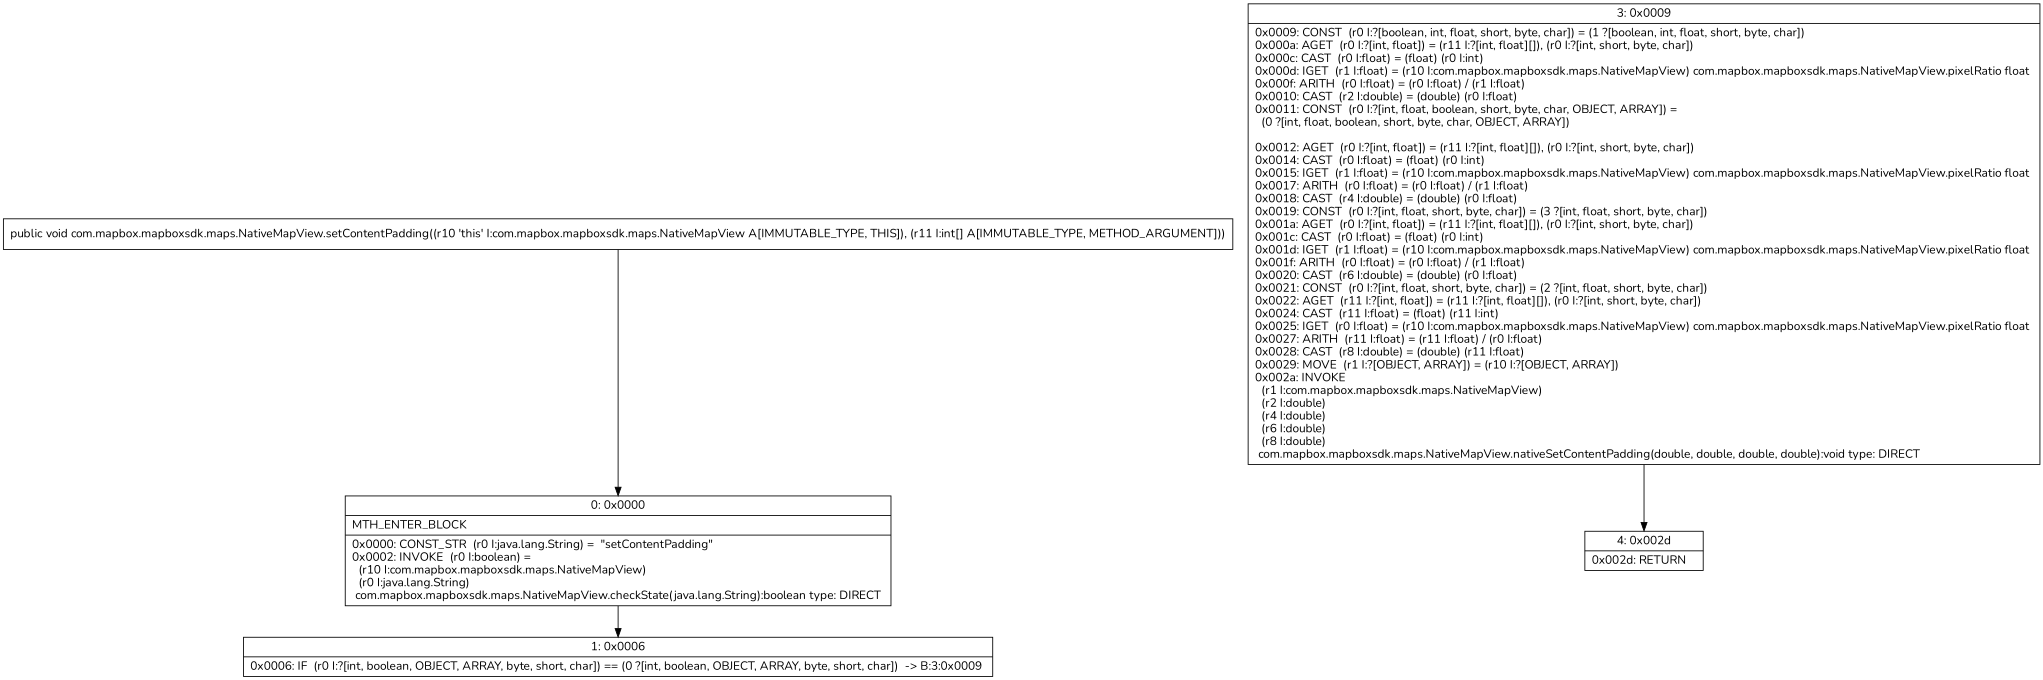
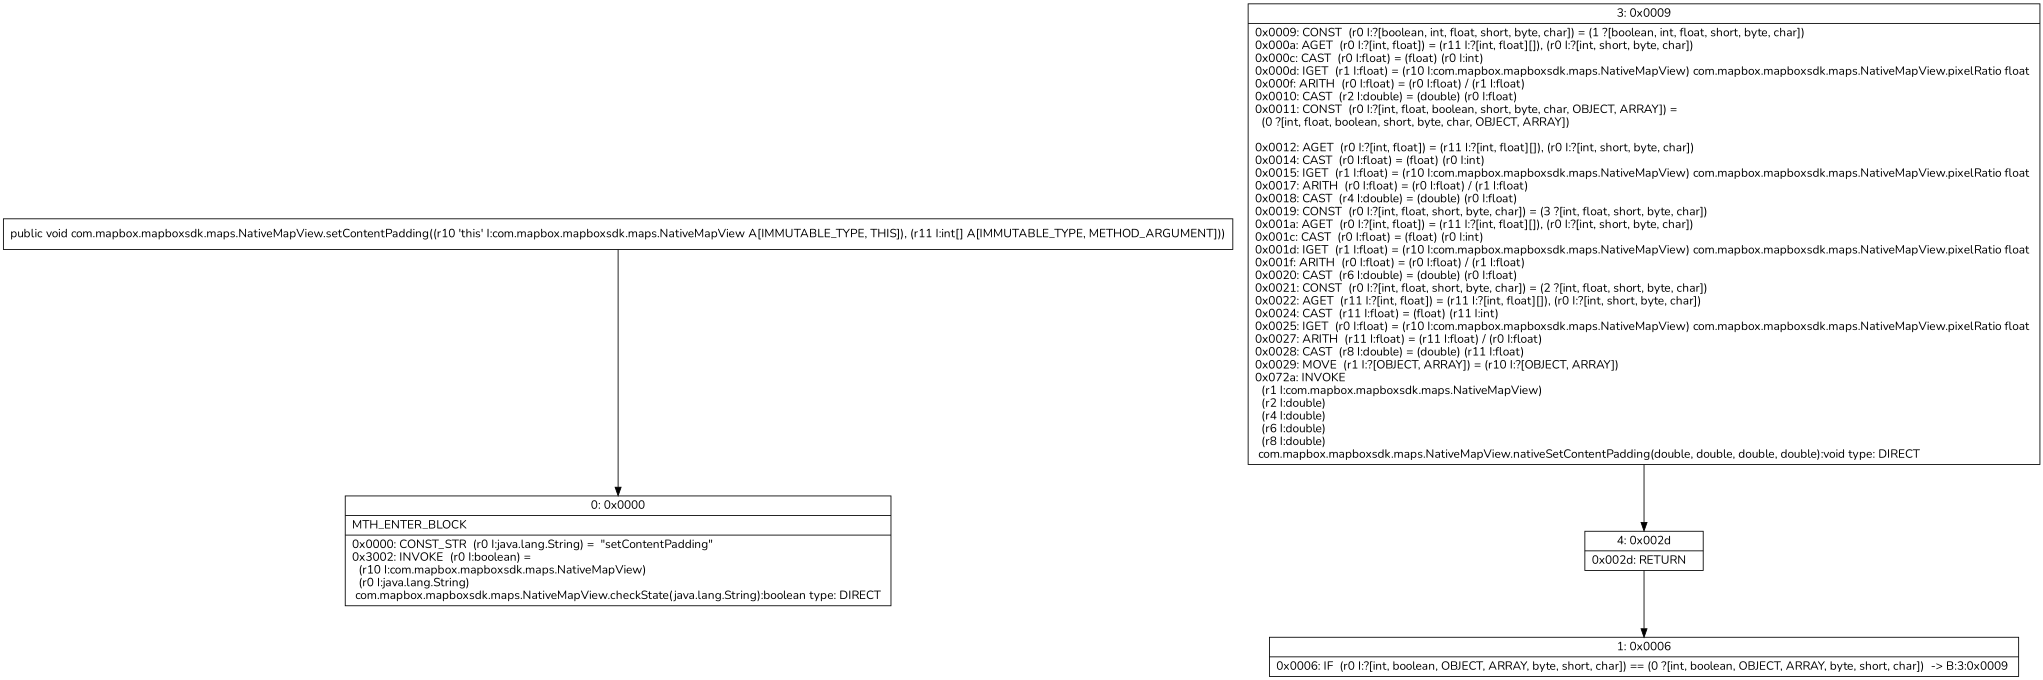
node "3: 0x0009": text "0x002a: INVOKE" -> "0x072a: INVOKE"
node "0: 0x0000": text "0x0002: INVOKE  (r0 I:boolean) =" -> "0x3002: INVOKE  (r0 I:boolean) ="
edge "0: 0x0000" -> "1: 0x0006": now "4: 0x002d" -> "1: 0x0006"
